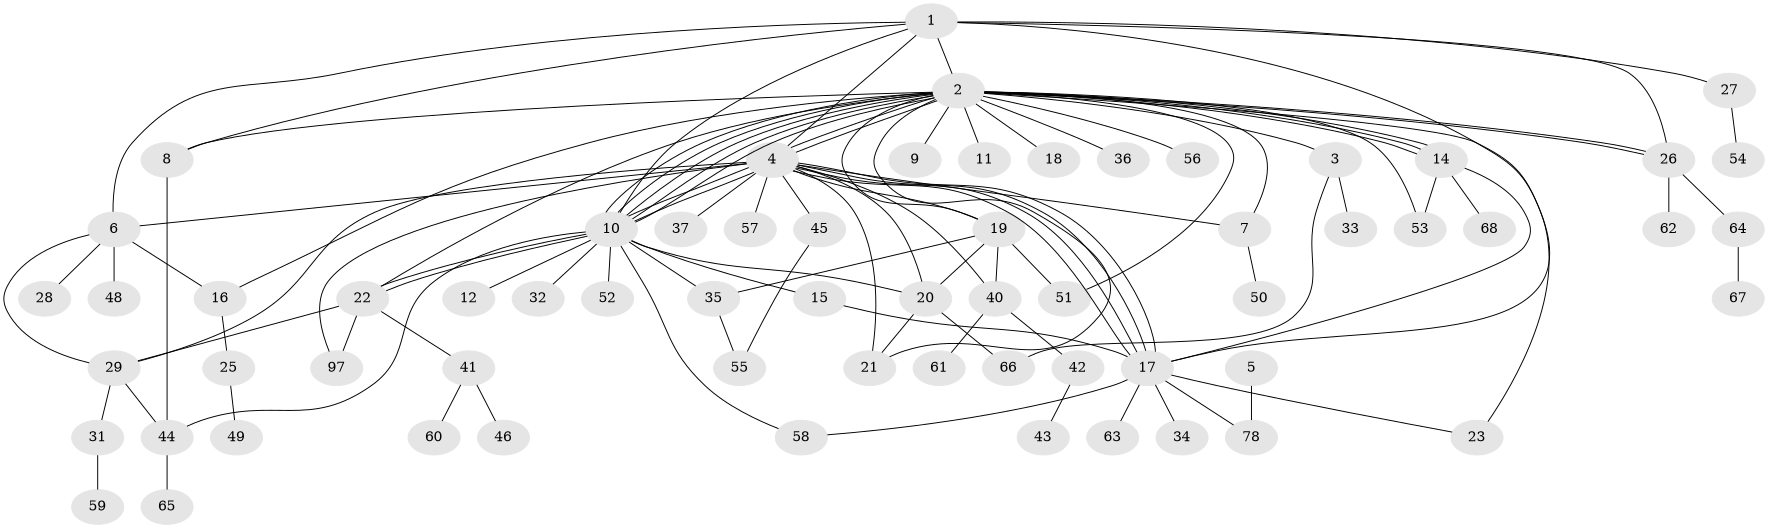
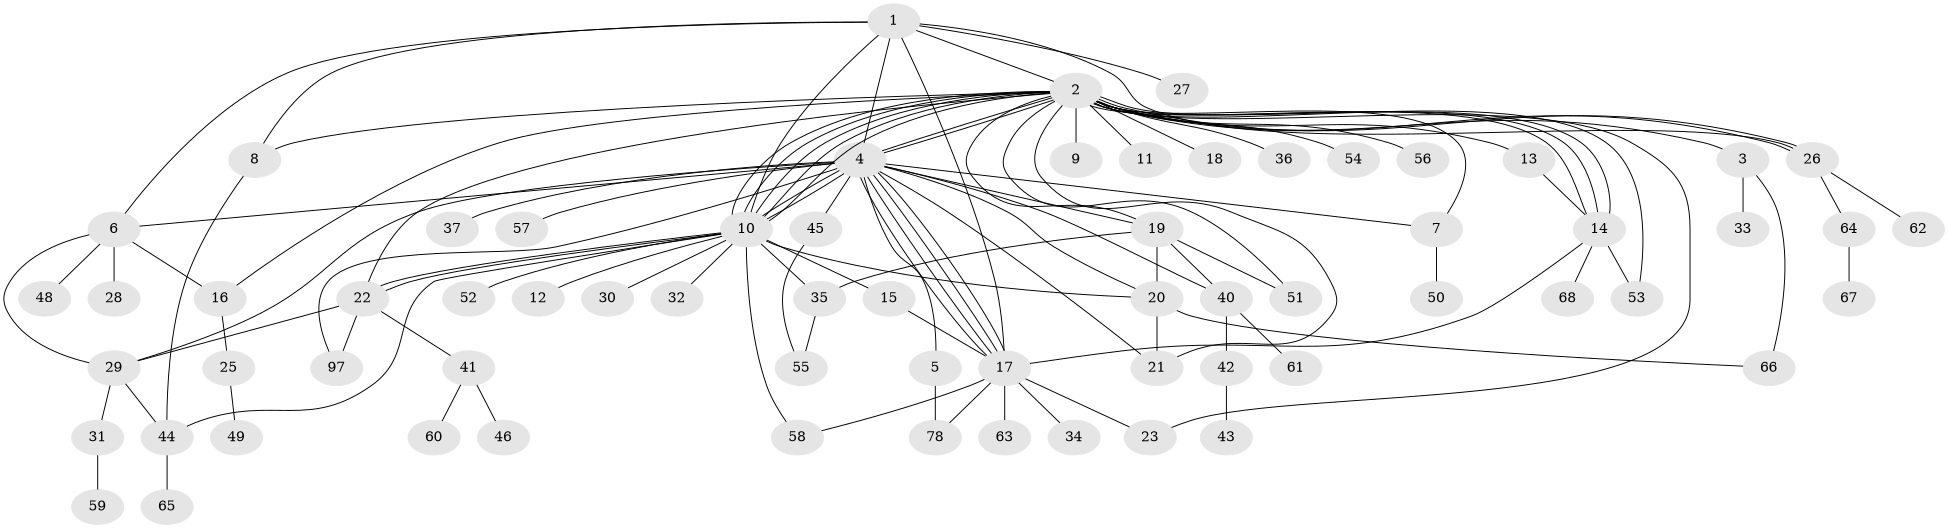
edge "27" -- "54": now "2" -- "54"
node "13": added
edge "4" -- "5": added
node "30": added
